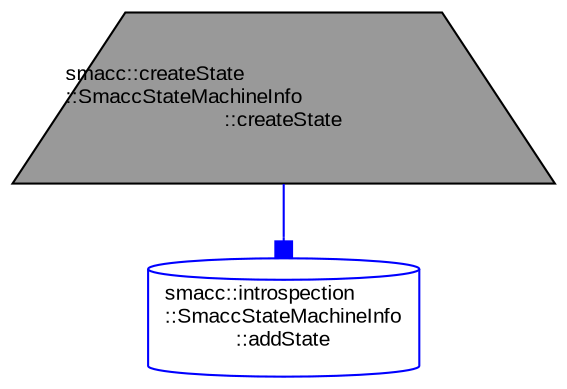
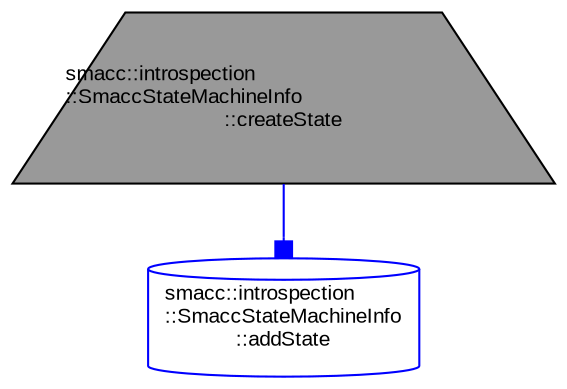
node "smacc::createState ::SmaccStateMachineInfo ::createState": label "smacc::createState ::SmaccStateMachineInfo ::createState" -> "smacc::introspection ::SmaccStateMachineInfo ::createState"
